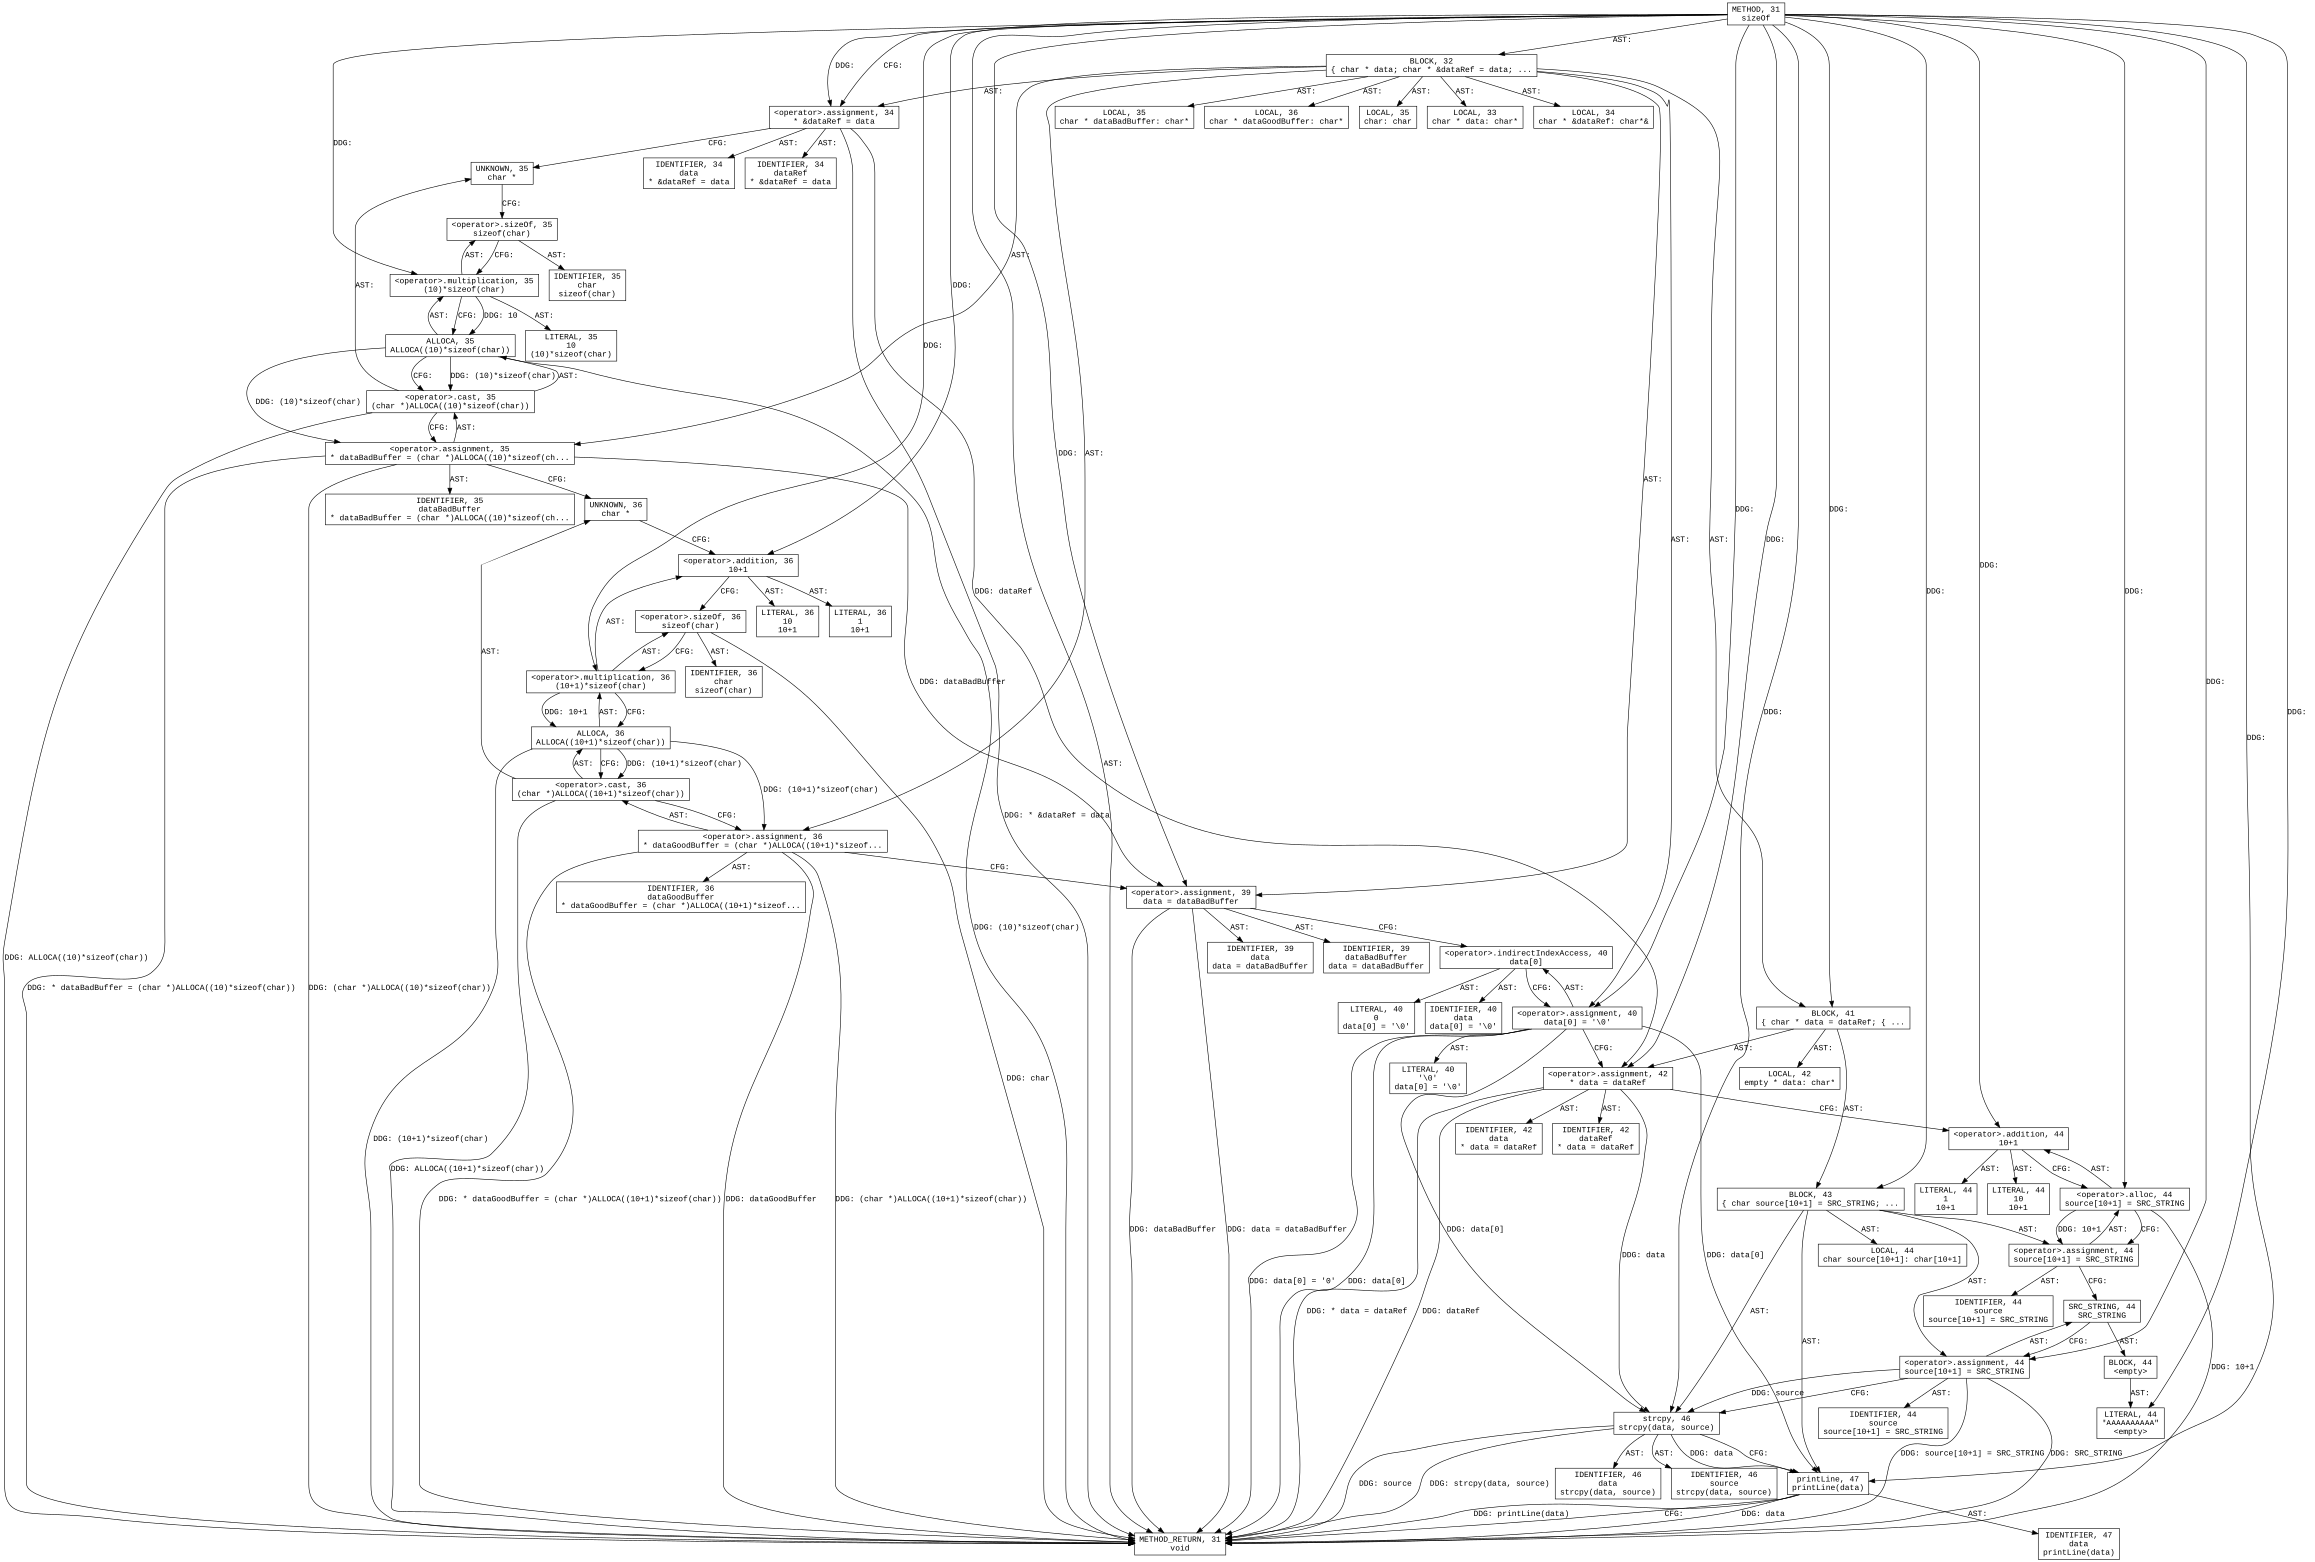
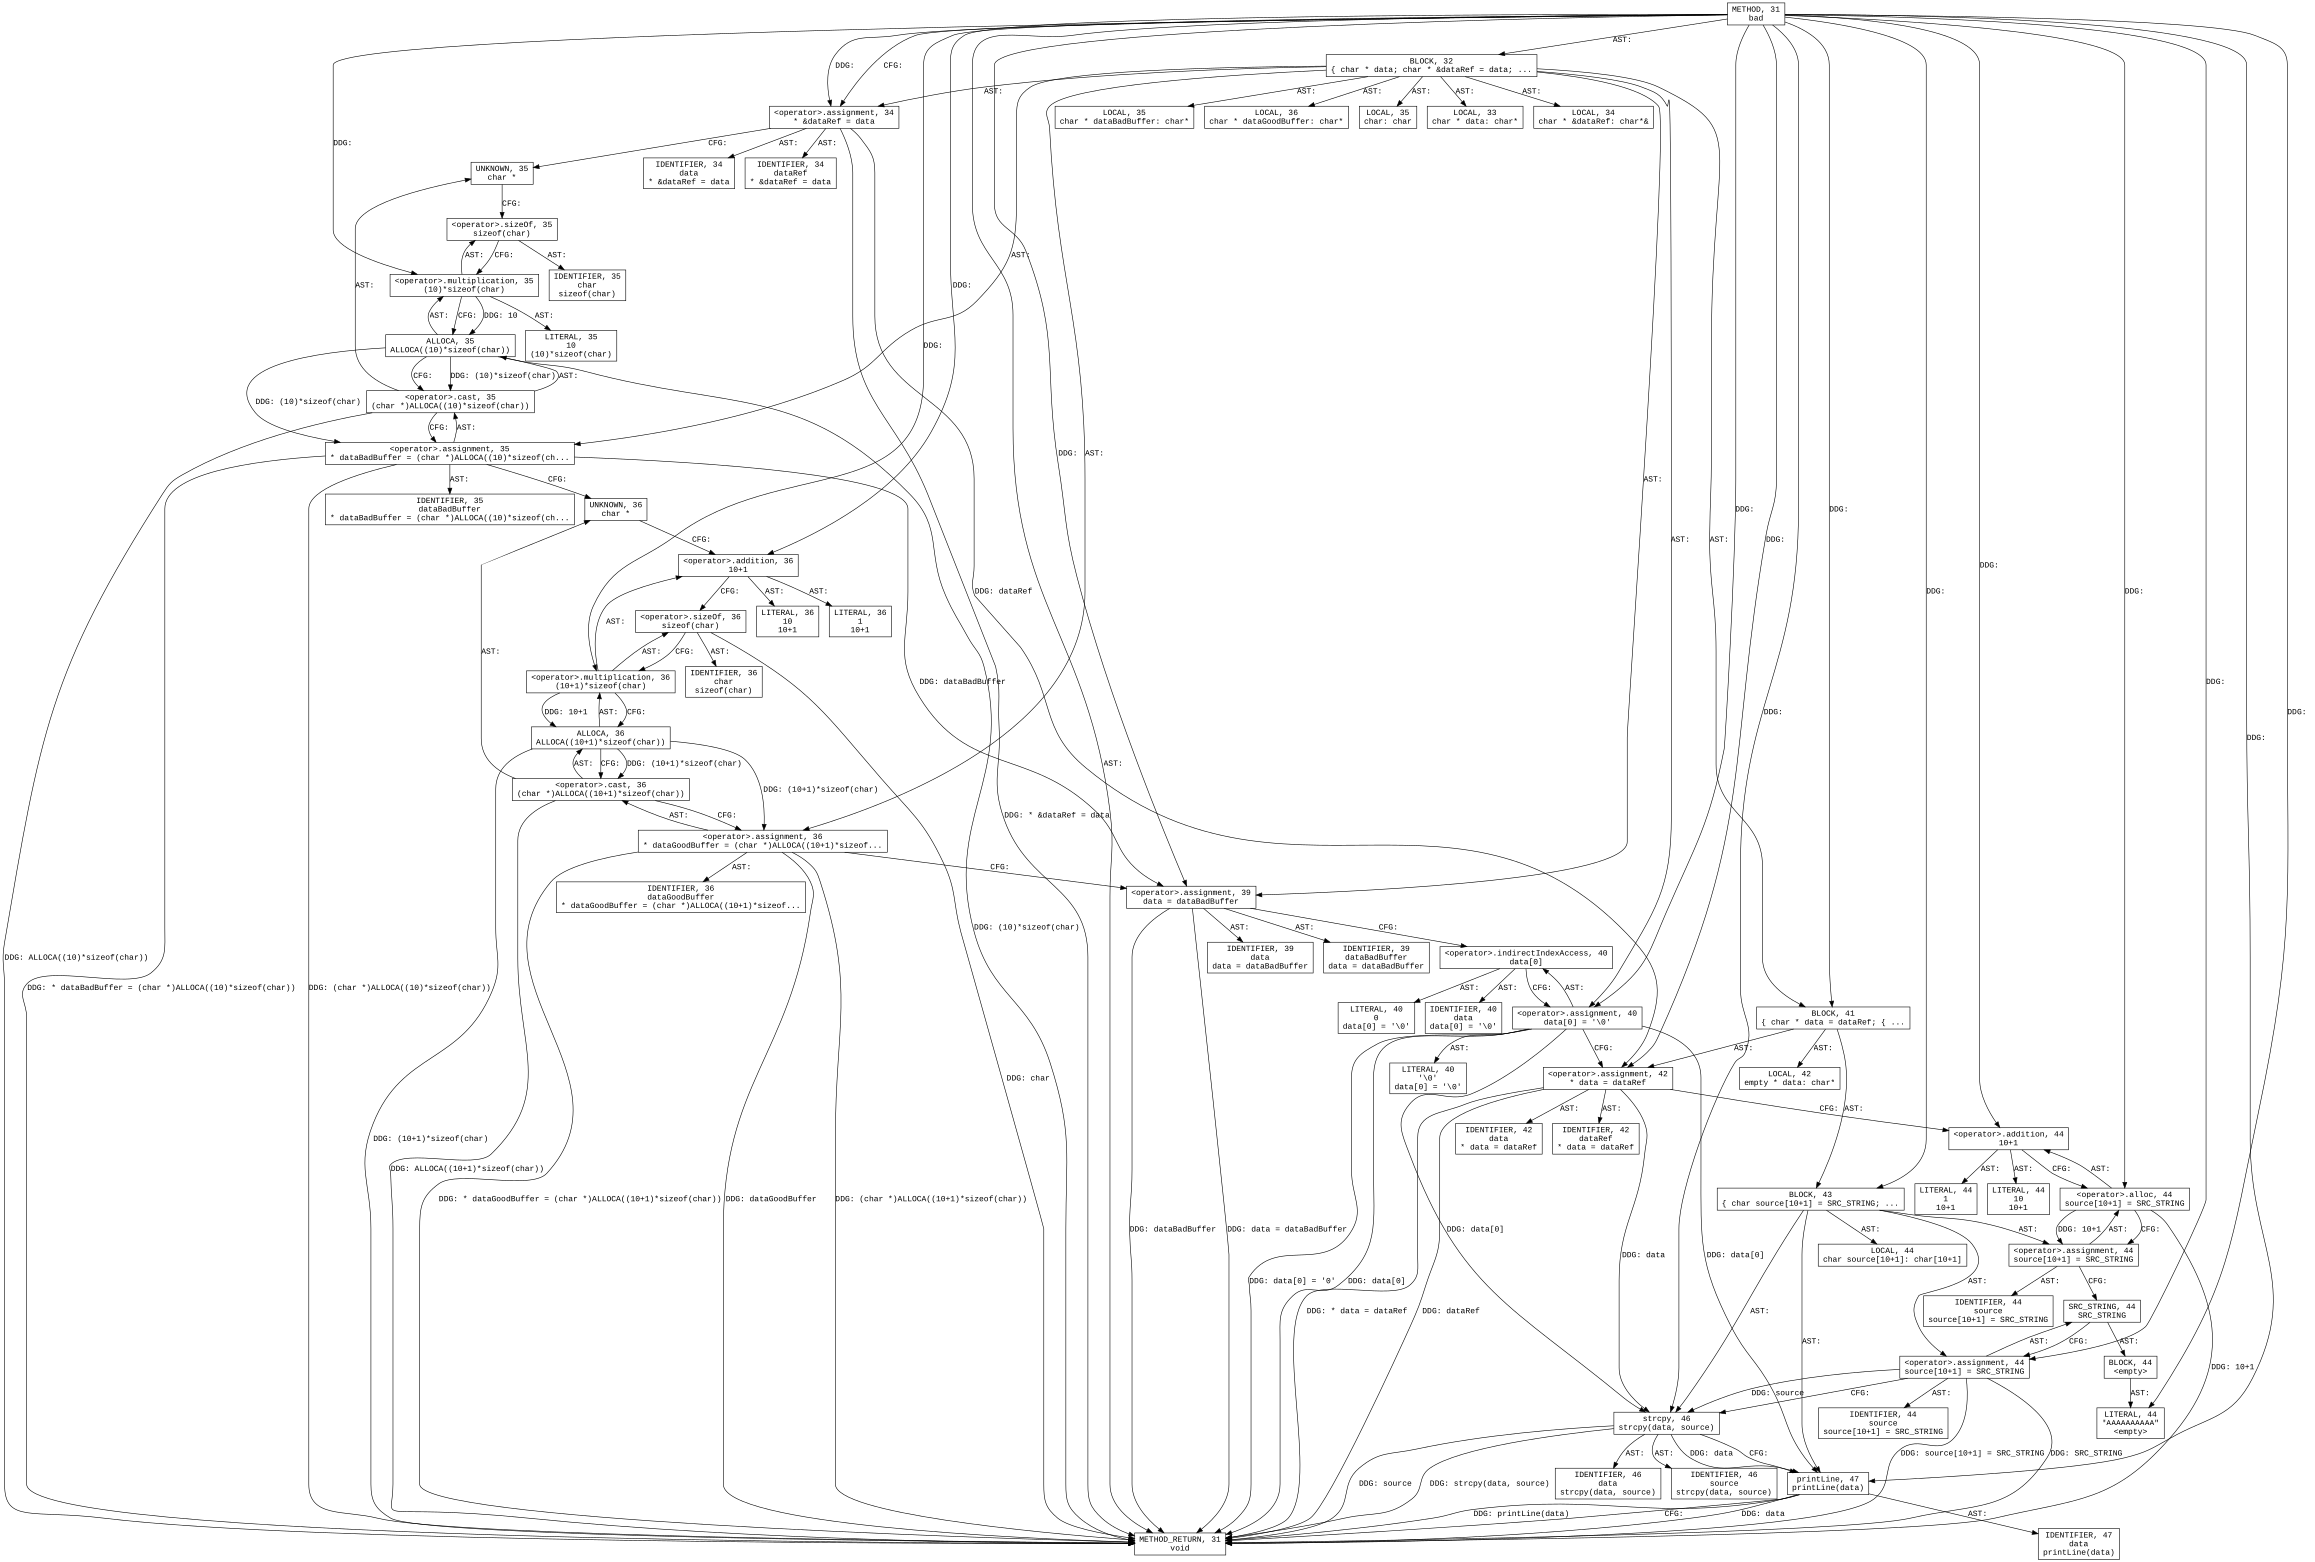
node "METHOD, 31": text "sizeOf" -> "bad"
